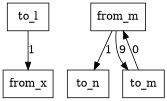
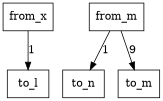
edge "to_l" -> "from_x": reversed
edge "to_m" -> "from_m": removed, label "0"
